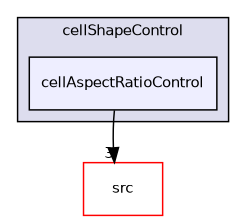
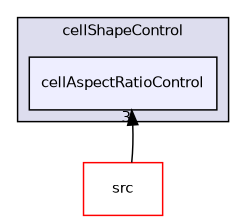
edge "cellAspectRatioControl" -> "src": reversed
